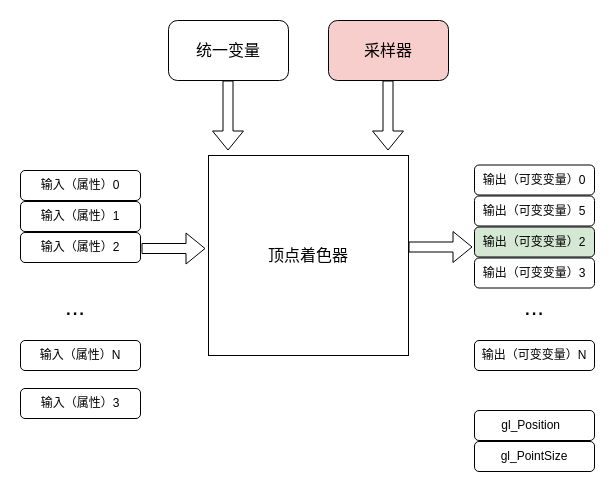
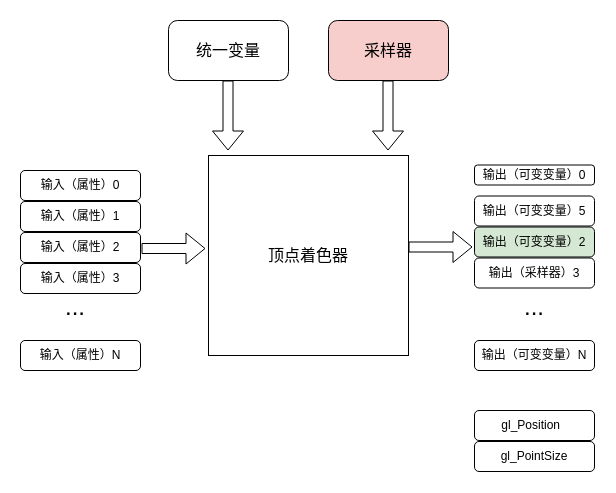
node "输出（可变变量）0": size 120x30 -> 120x20
node "输出（可变变量）3": label "输出（可变变量）3" -> "输出（采样器）3"
node "输入（属性）3": moved (81, 404) -> (81, 279)
